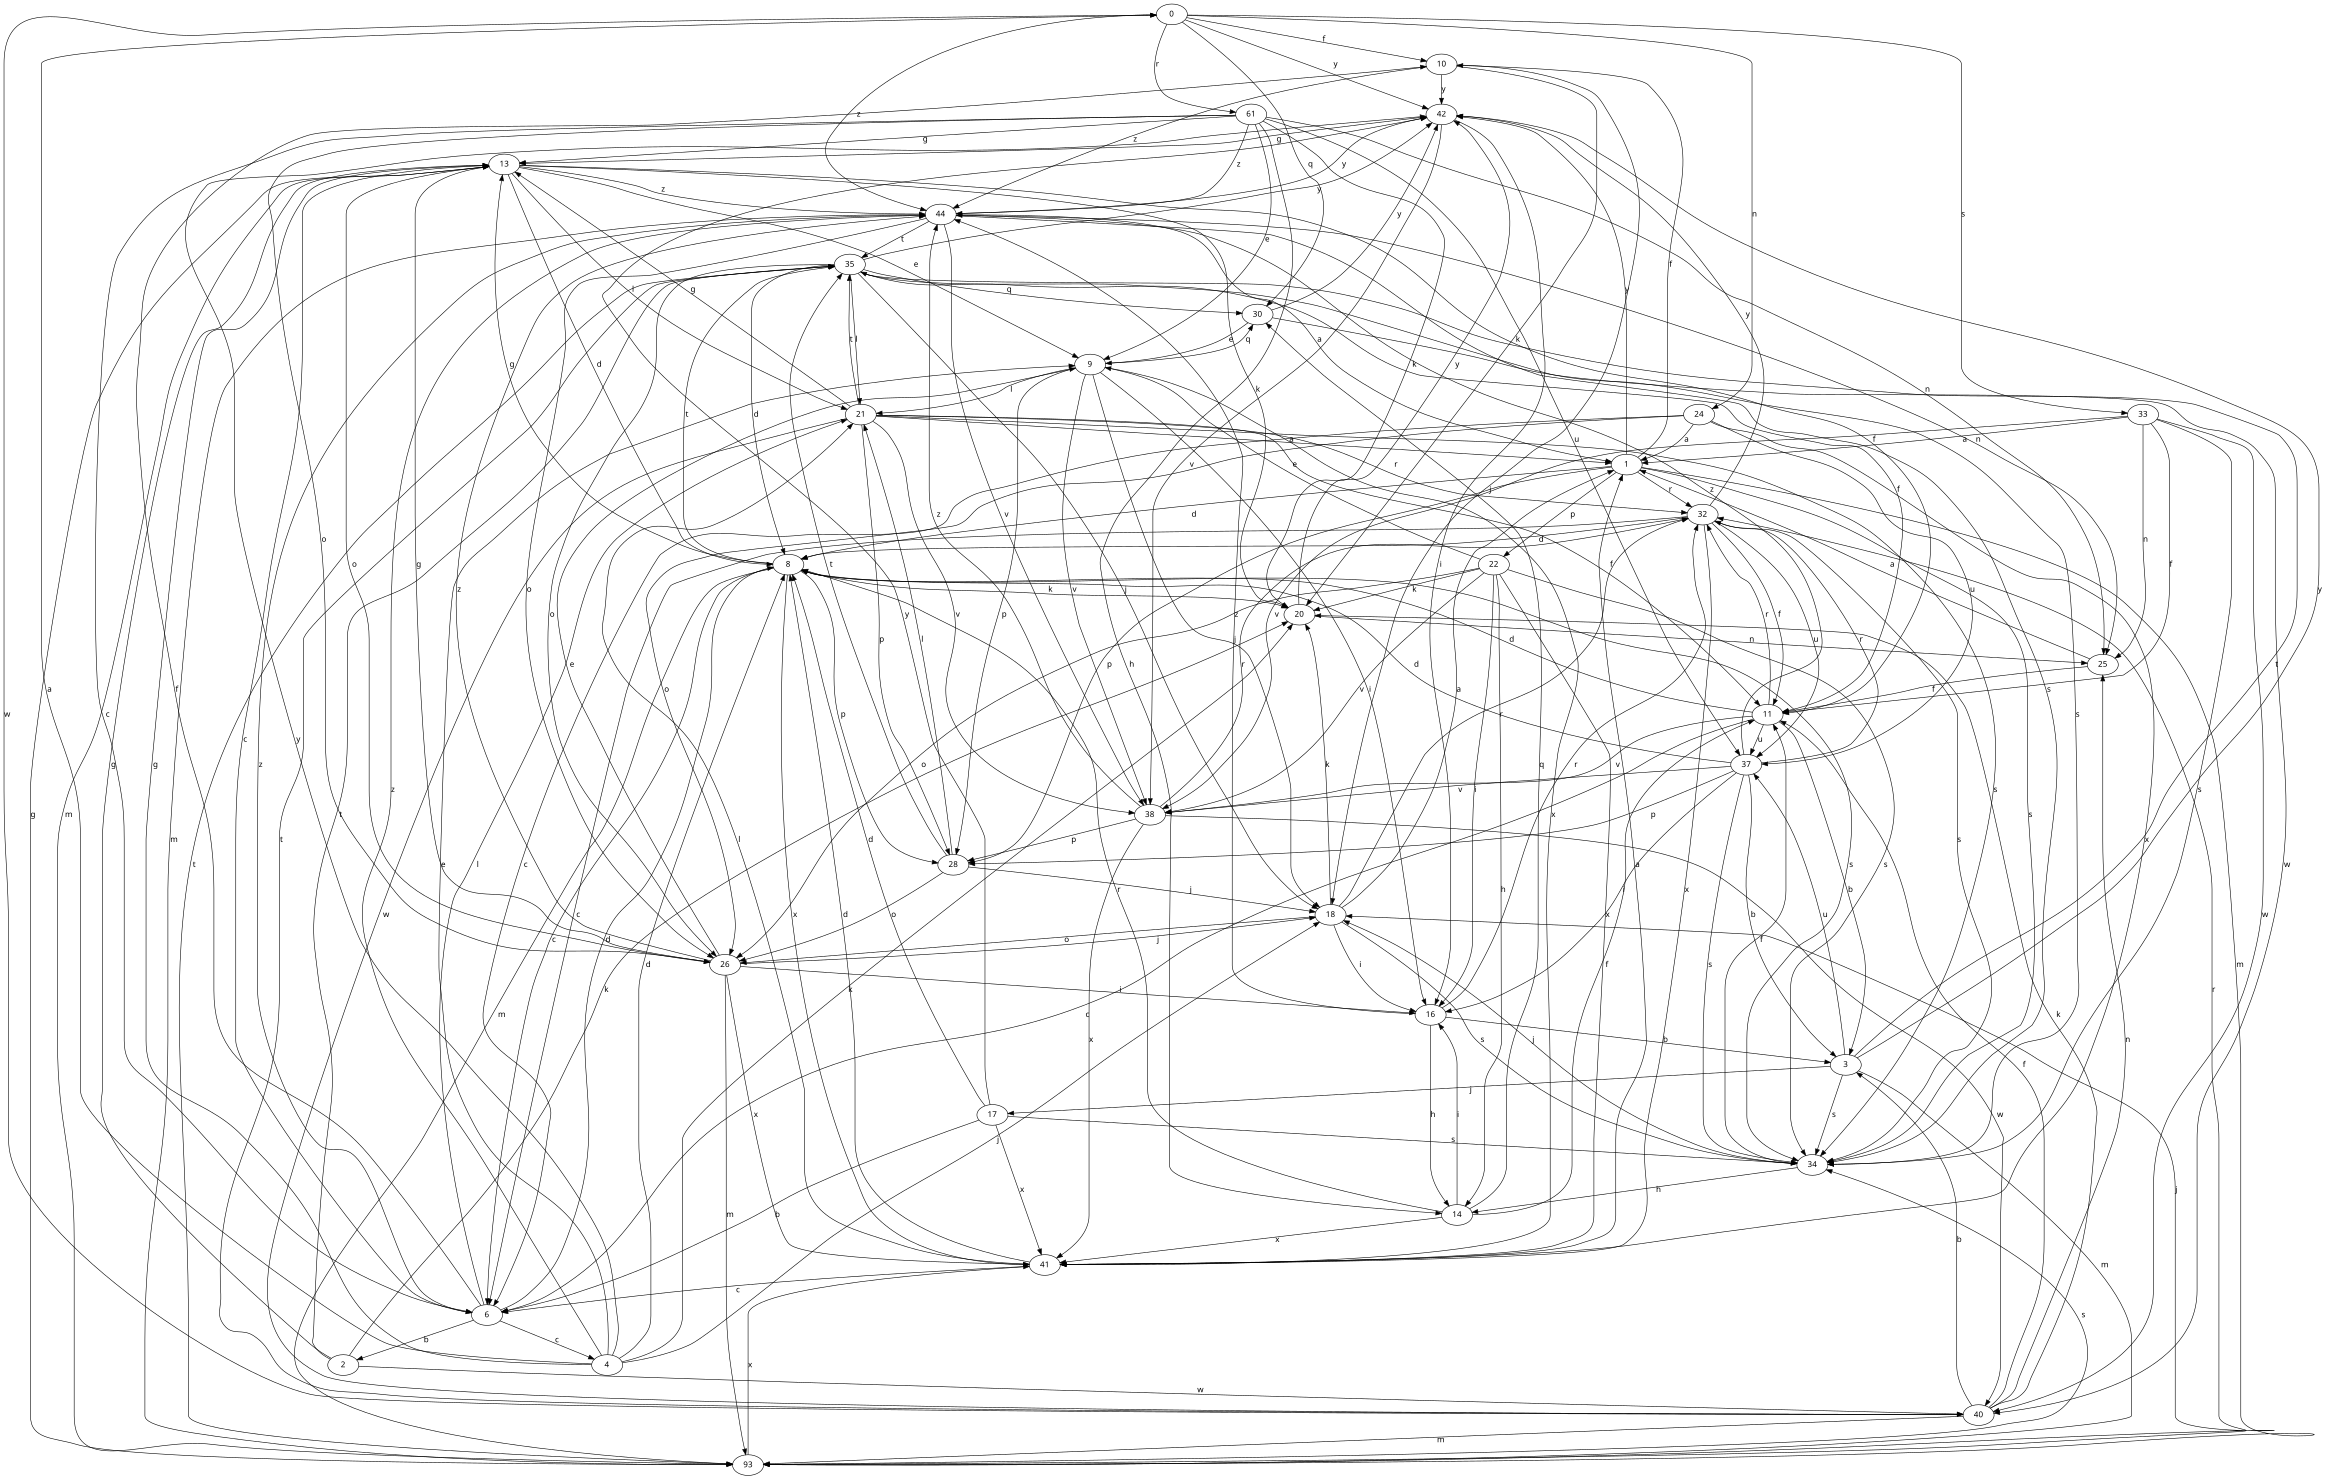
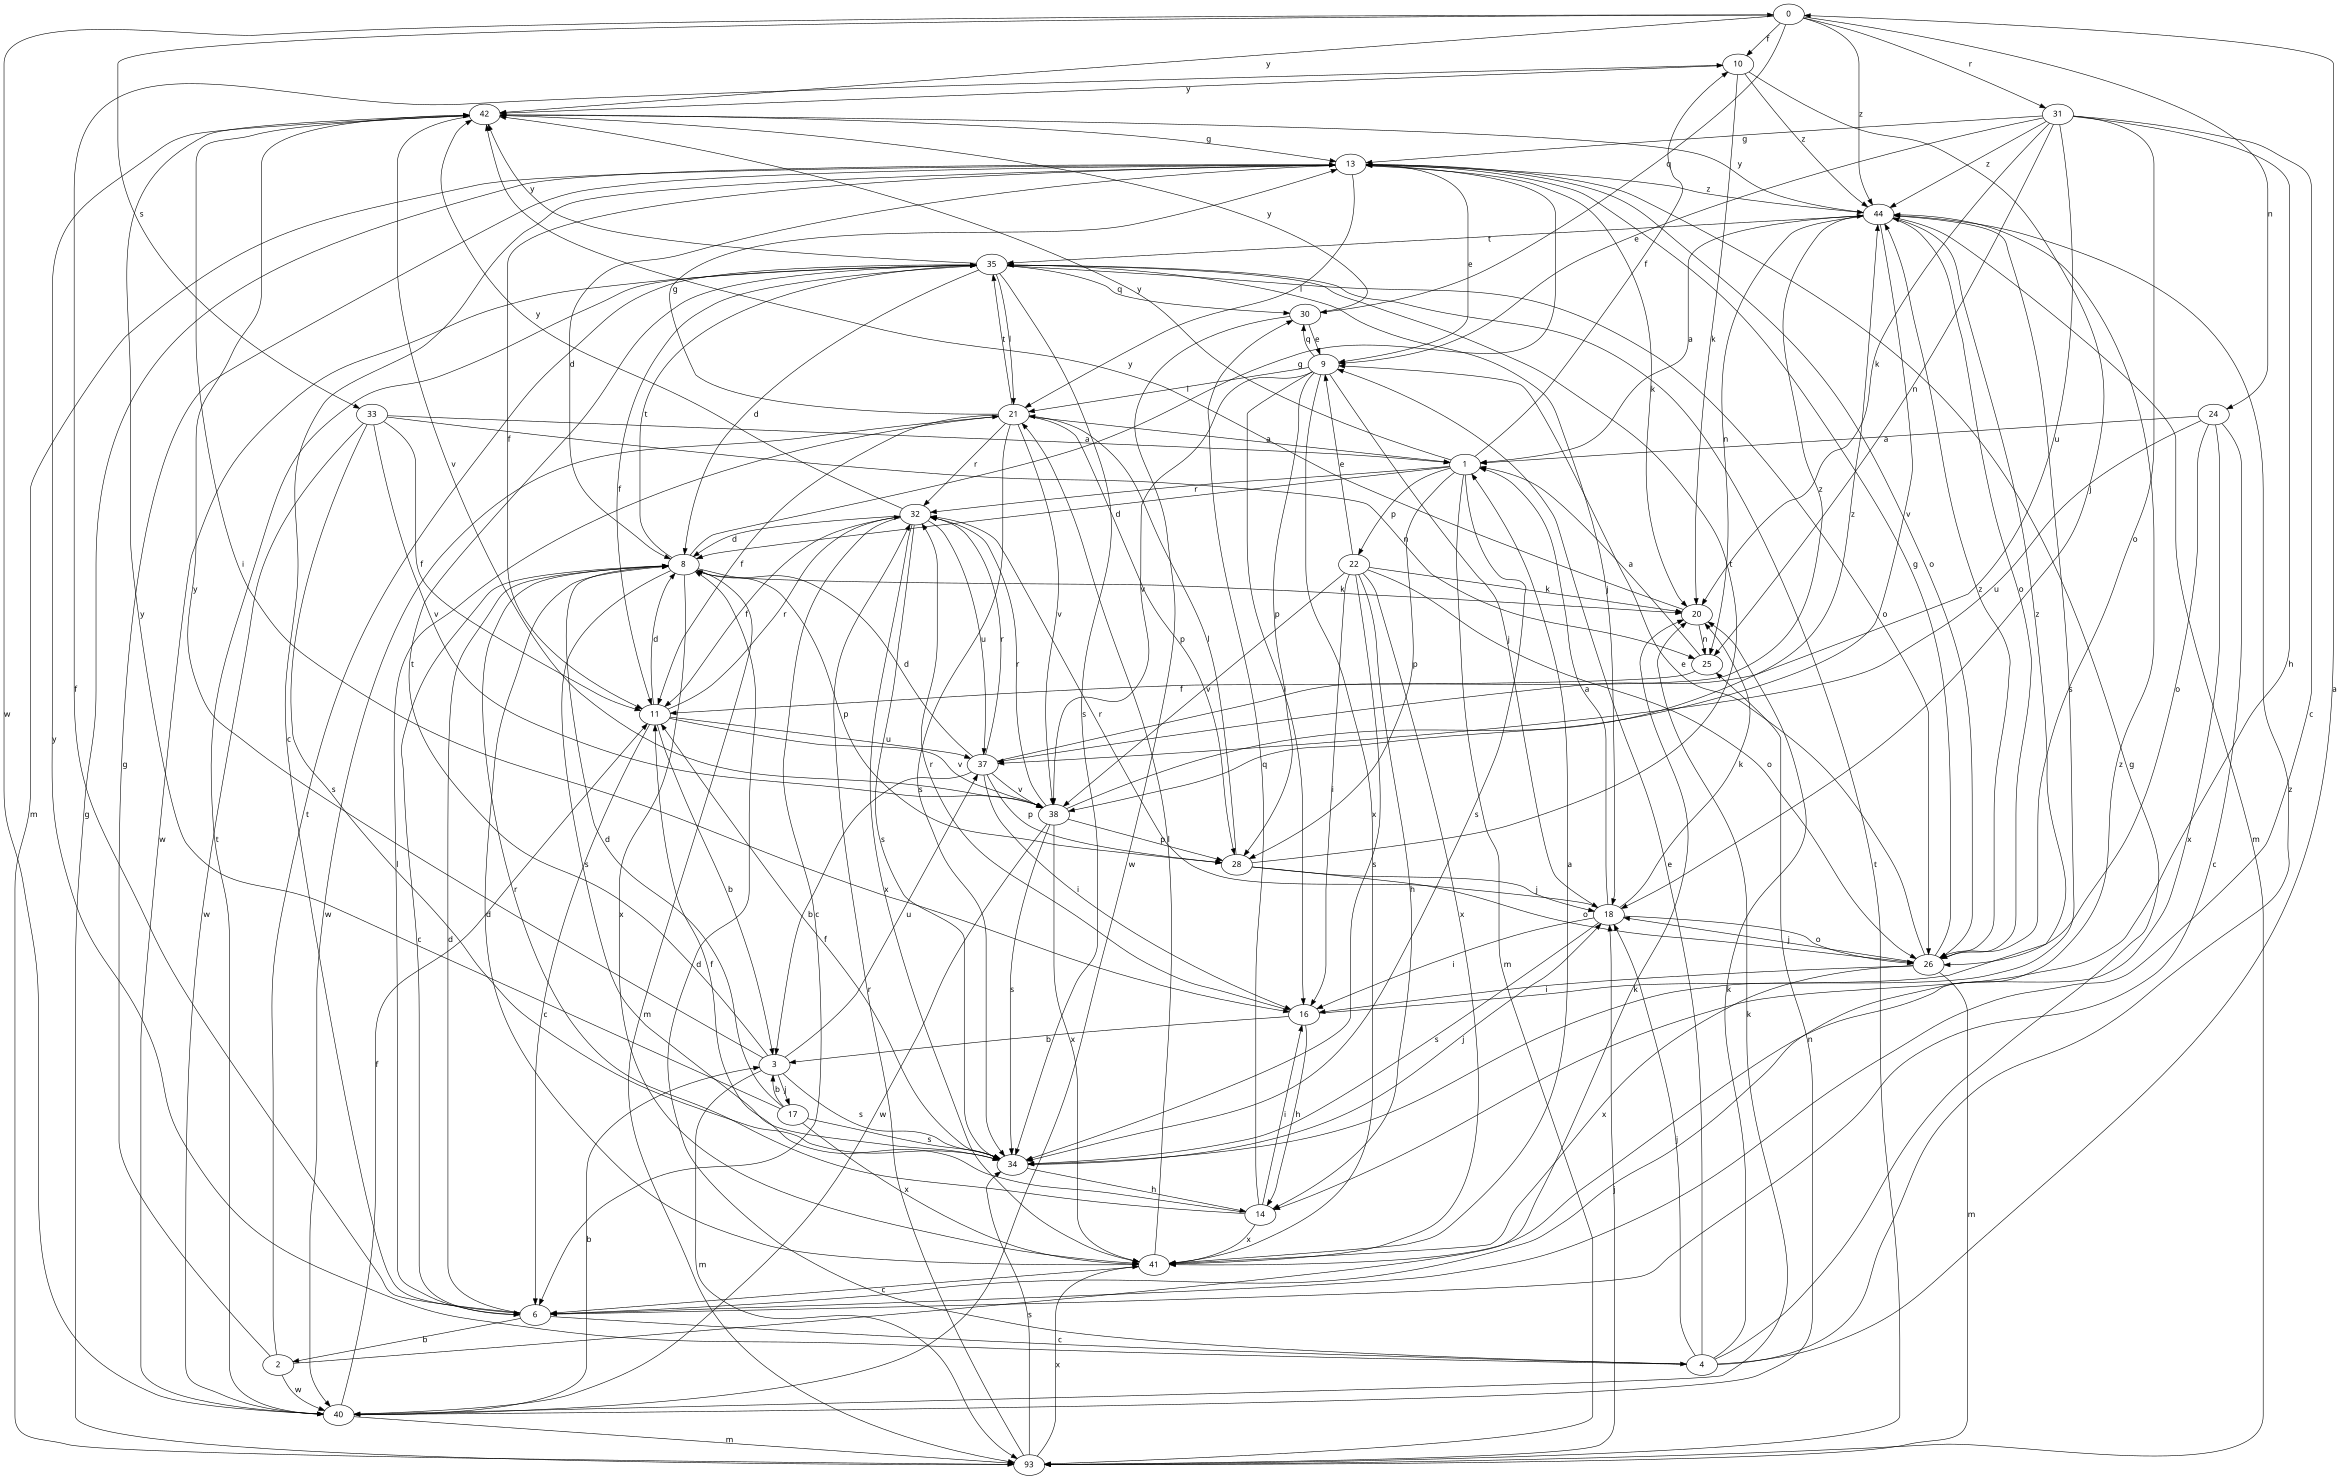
node "61": label "61" -> "31"
edge "35" -> "40": added, label "w"
edge "37" -> "34": now "38" -> "34"
edge "17" -> "6": now "17" -> "3"
